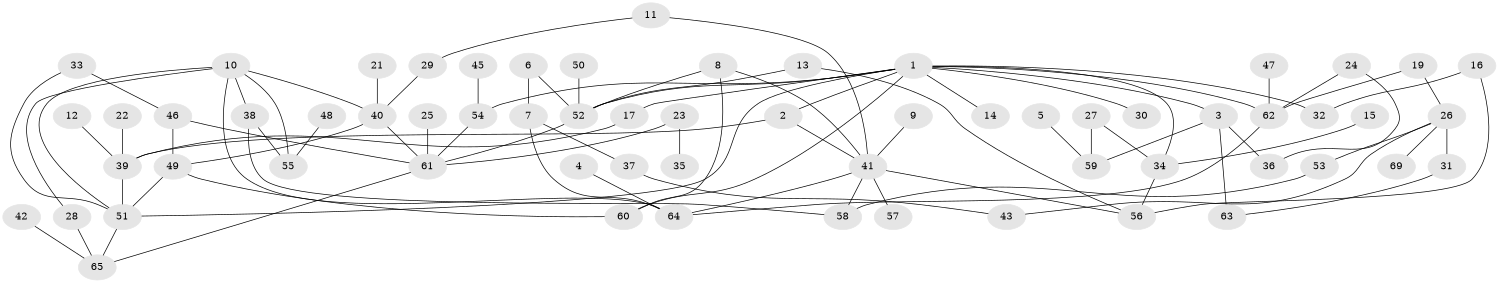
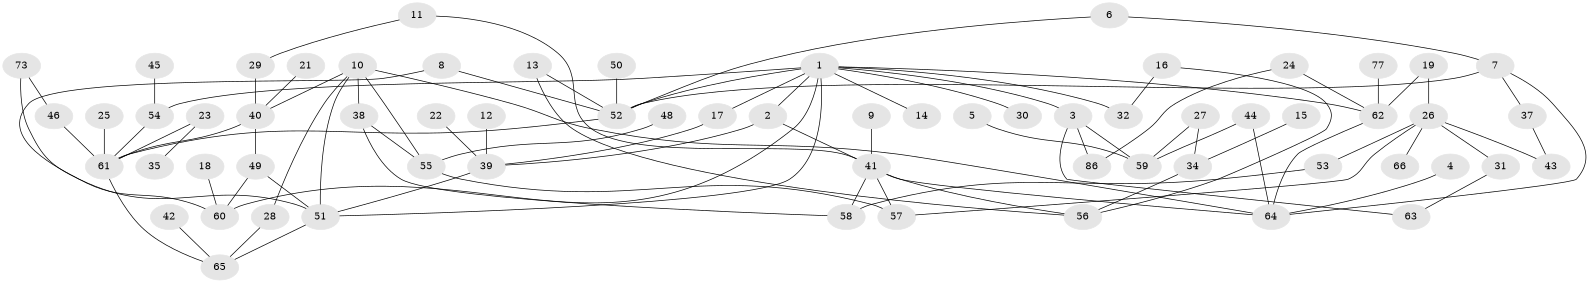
node "33": label "33" -> "73"
node "47": label "47" -> "77"
edge "7" -- "52": added
edge "1" -- "34": removed
edge "8" -- "41": removed
node "44": added
edge "46" -- "49": removed
node "18": added
node "36": label "36" -> "86"
node "69": label "69" -> "66"
edge "55" -- "57": added
edge "26" -- "57": added
